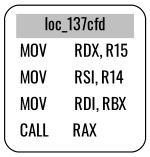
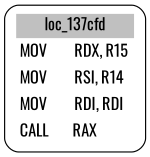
node "loc_137cfd": text "MOV        RDI, RBX" -> "MOV        RDI, RDI"
